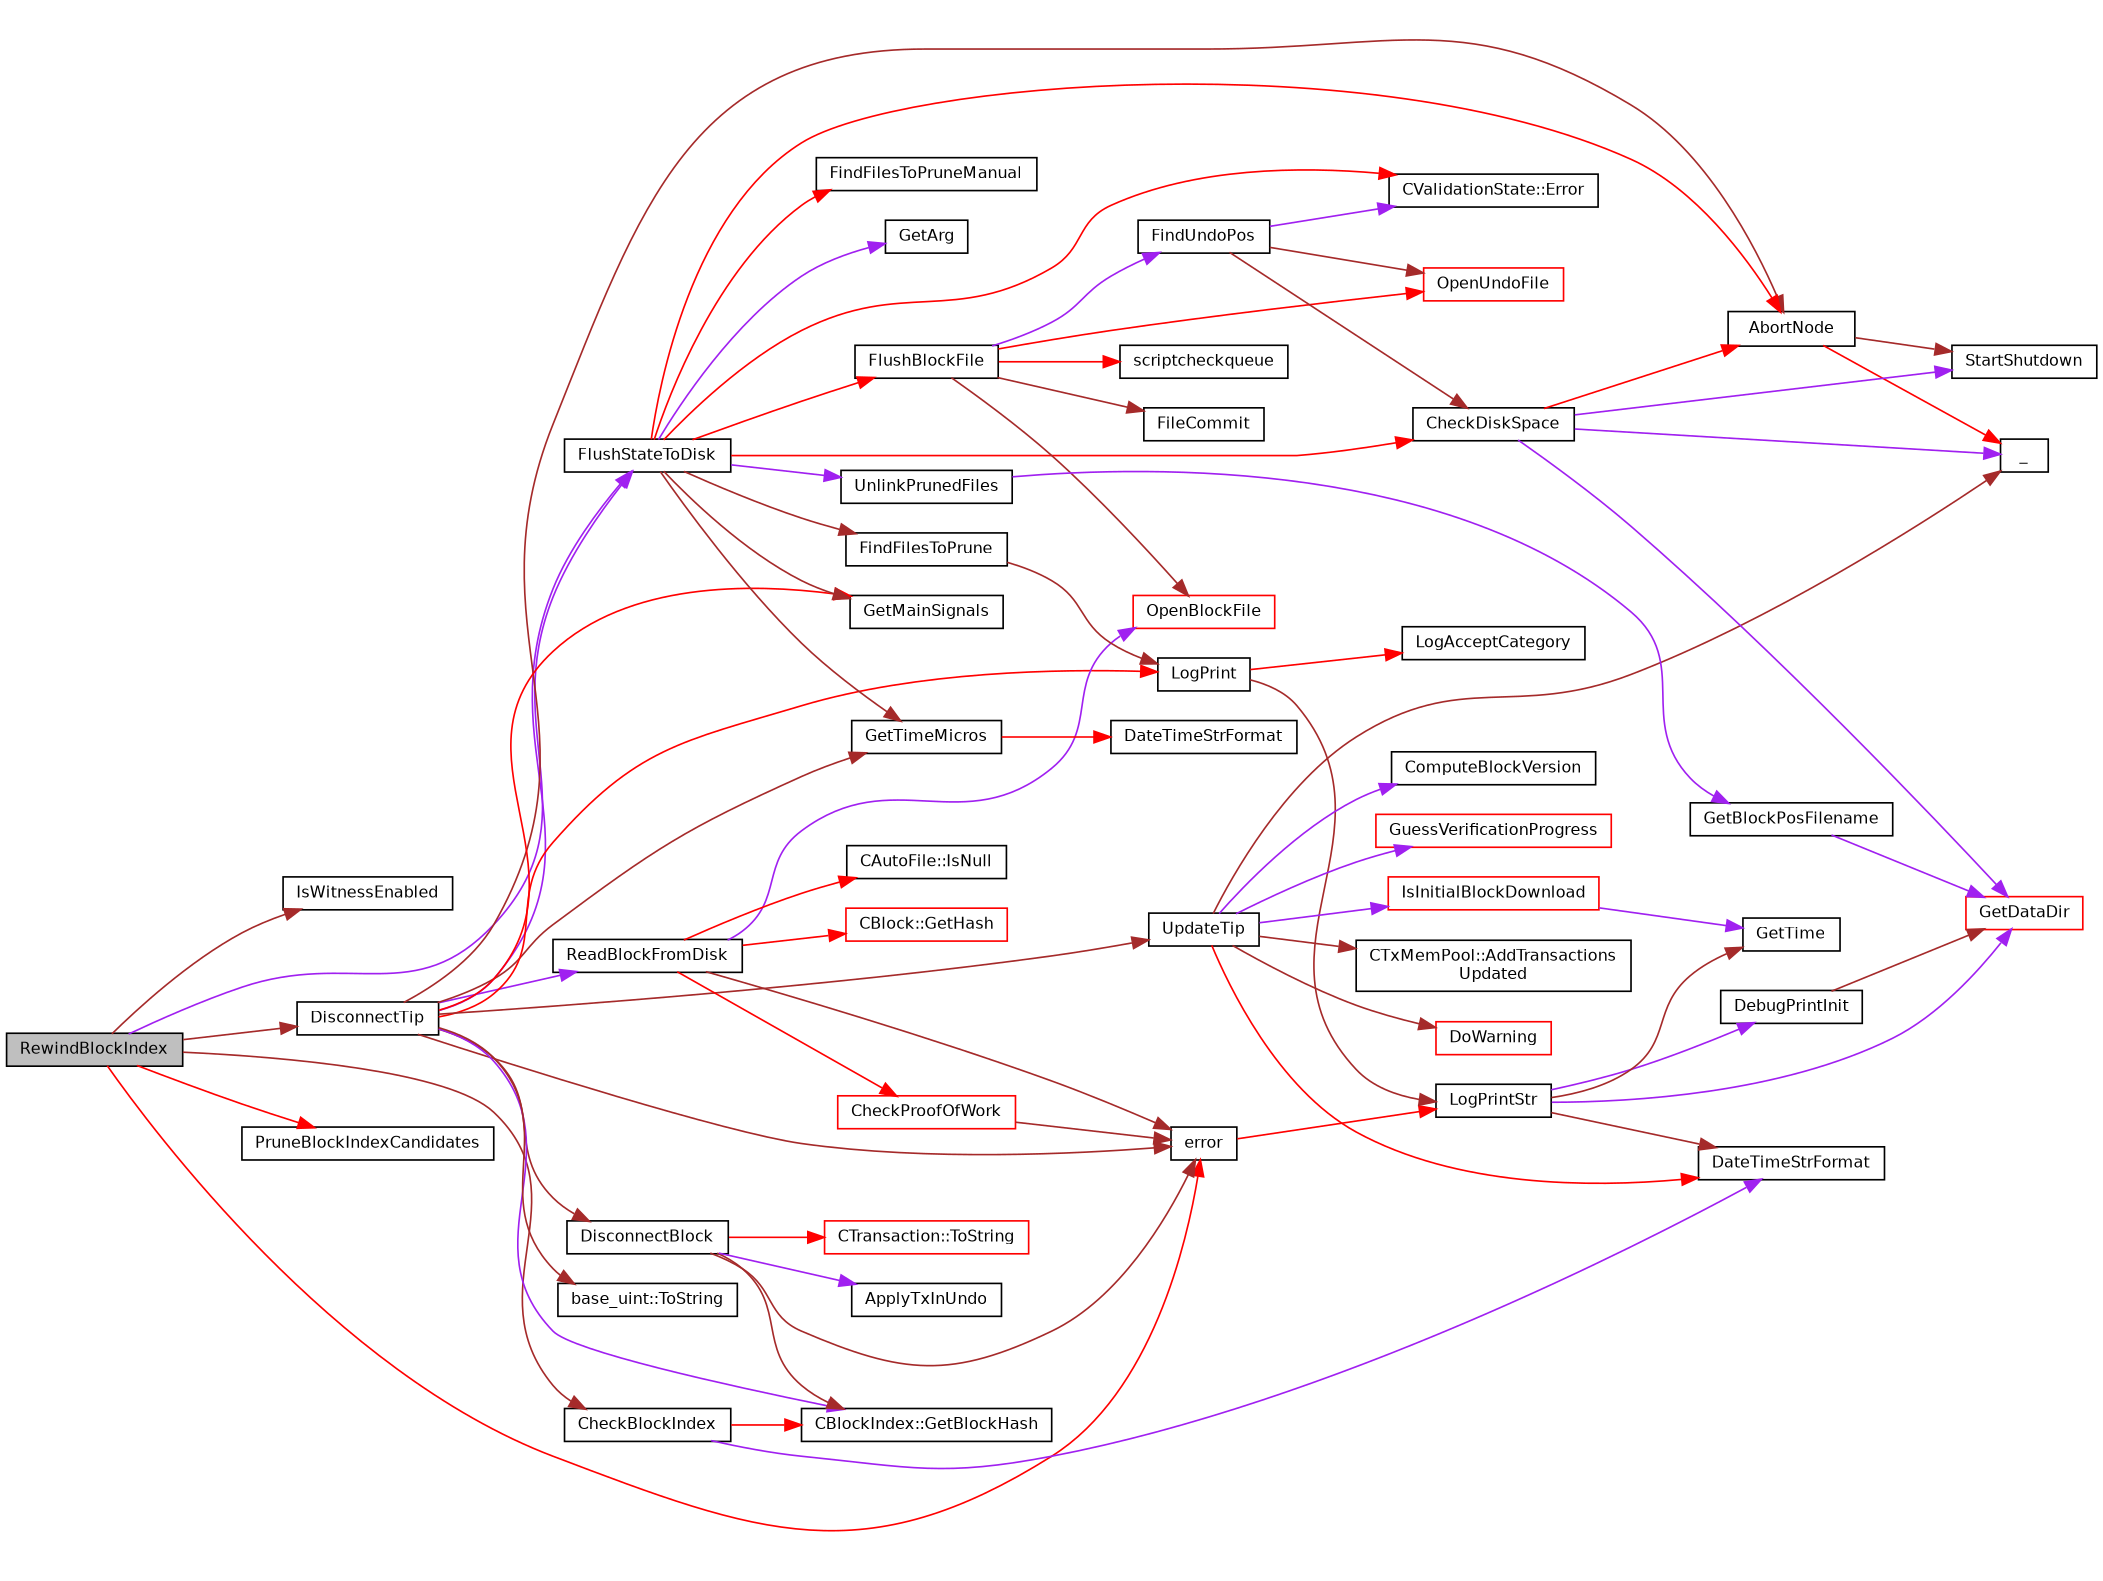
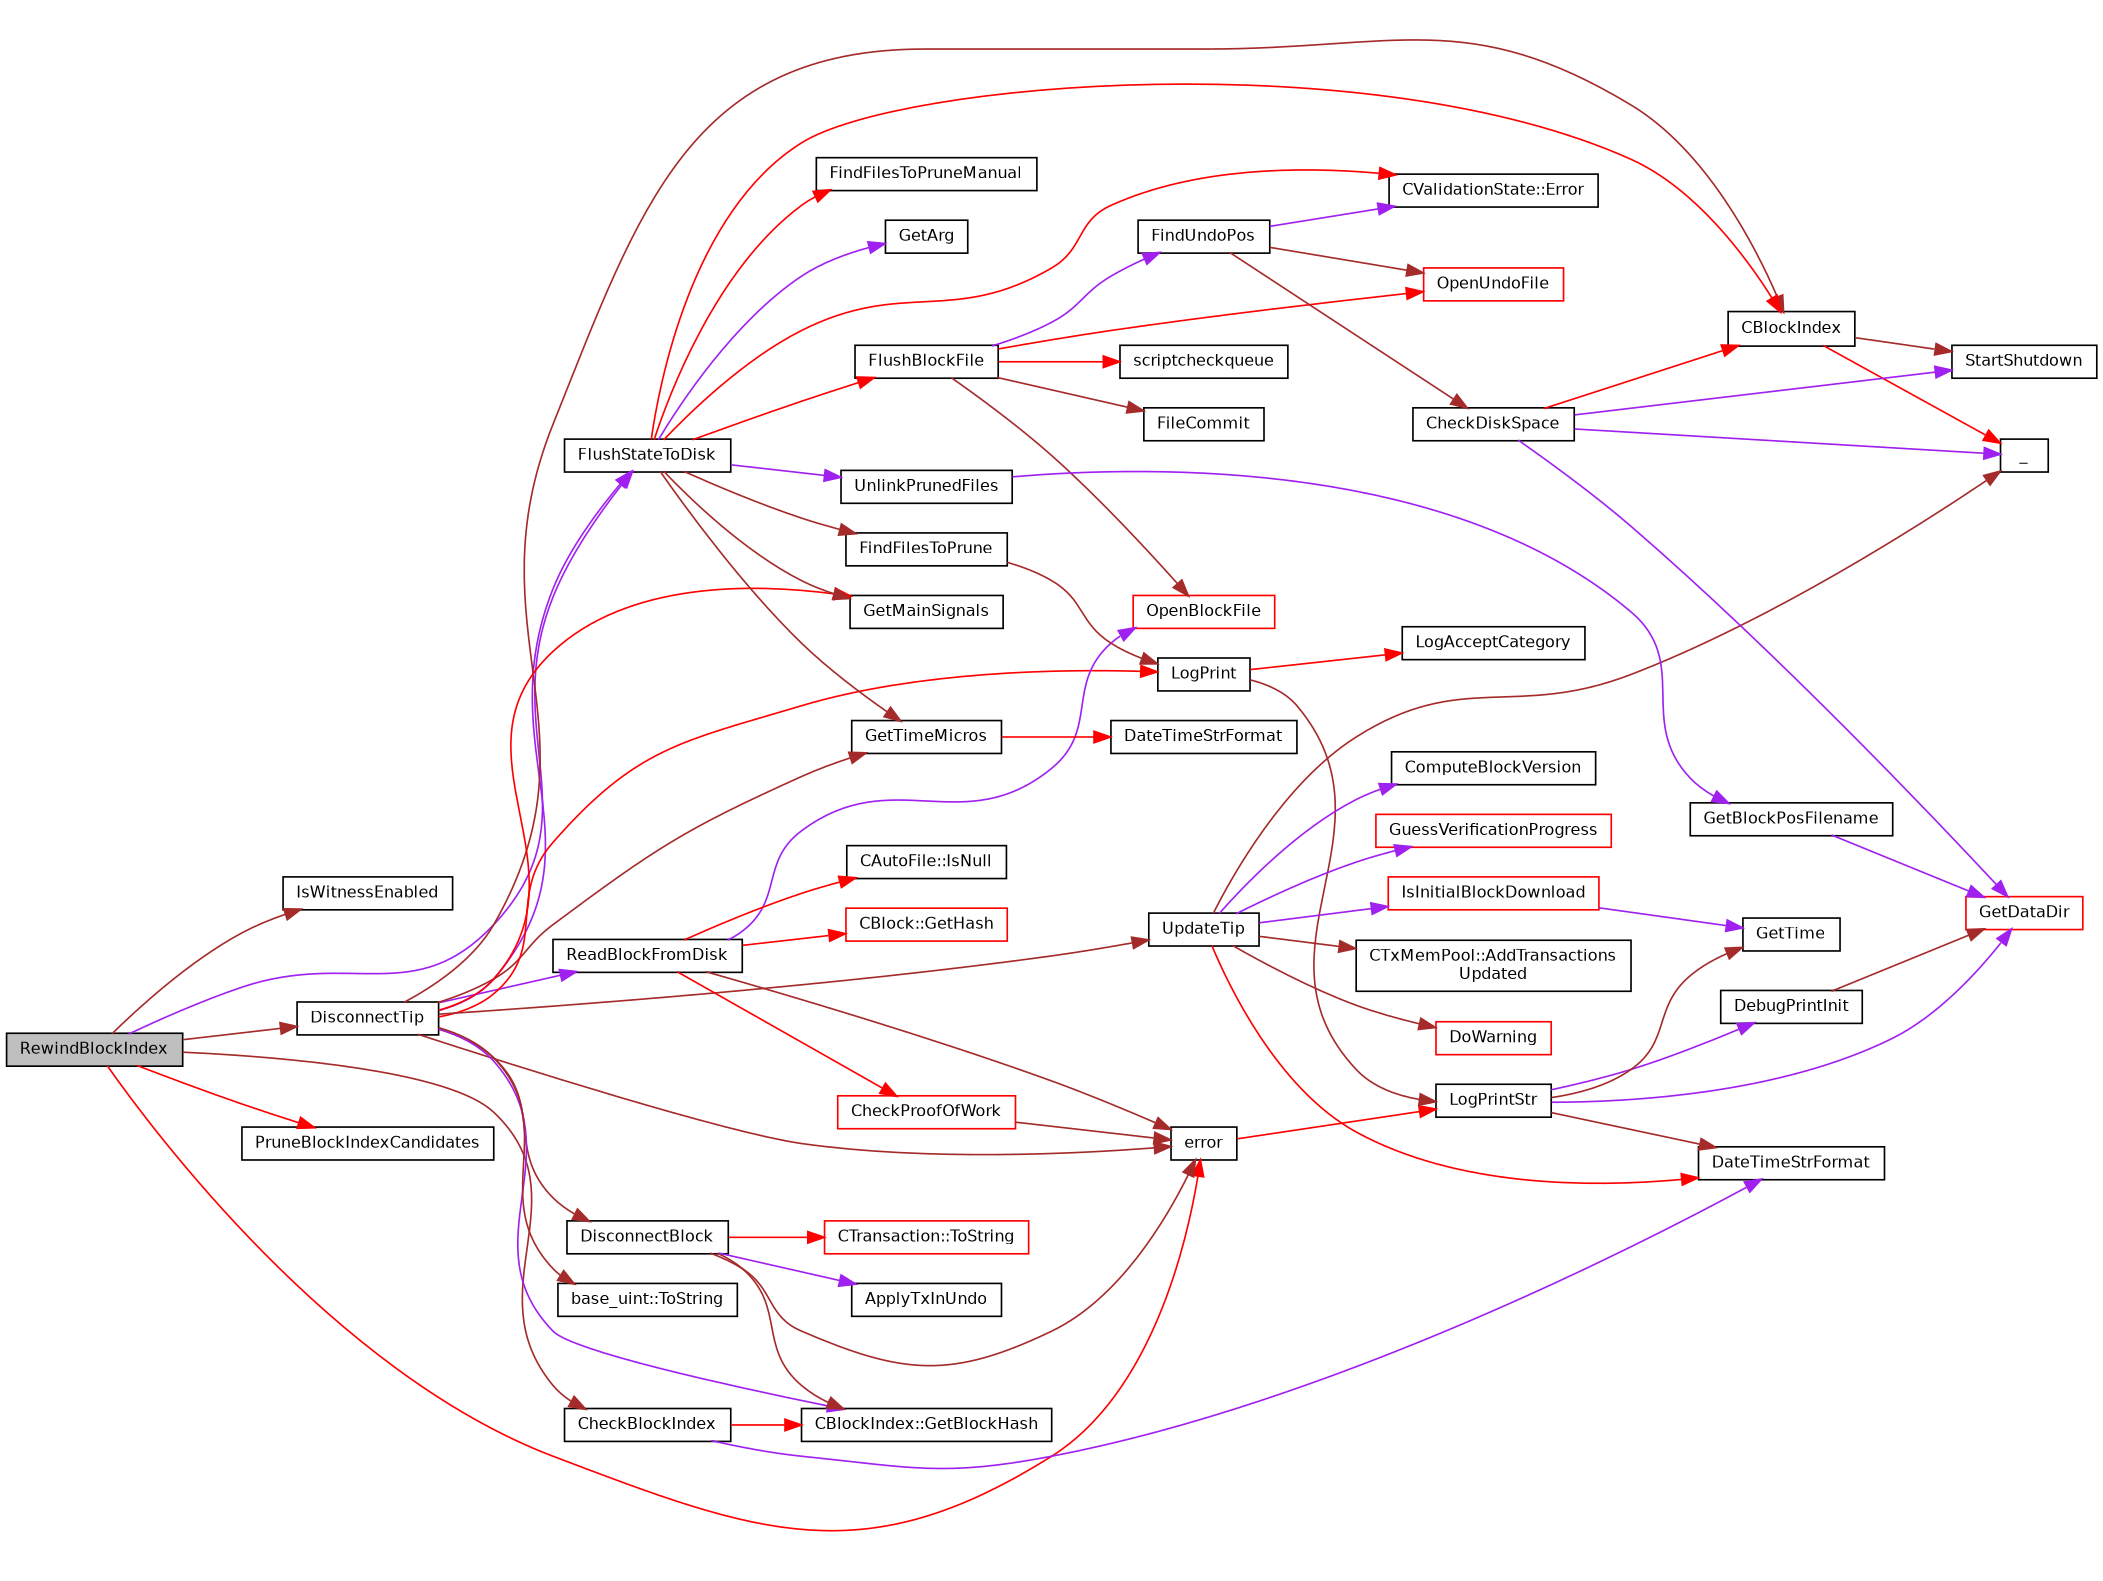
node "AbortNode": label "AbortNode" -> "CBlockIndex"
edge "FlushStateToDisk" -> "CheckDiskSpace": removed
